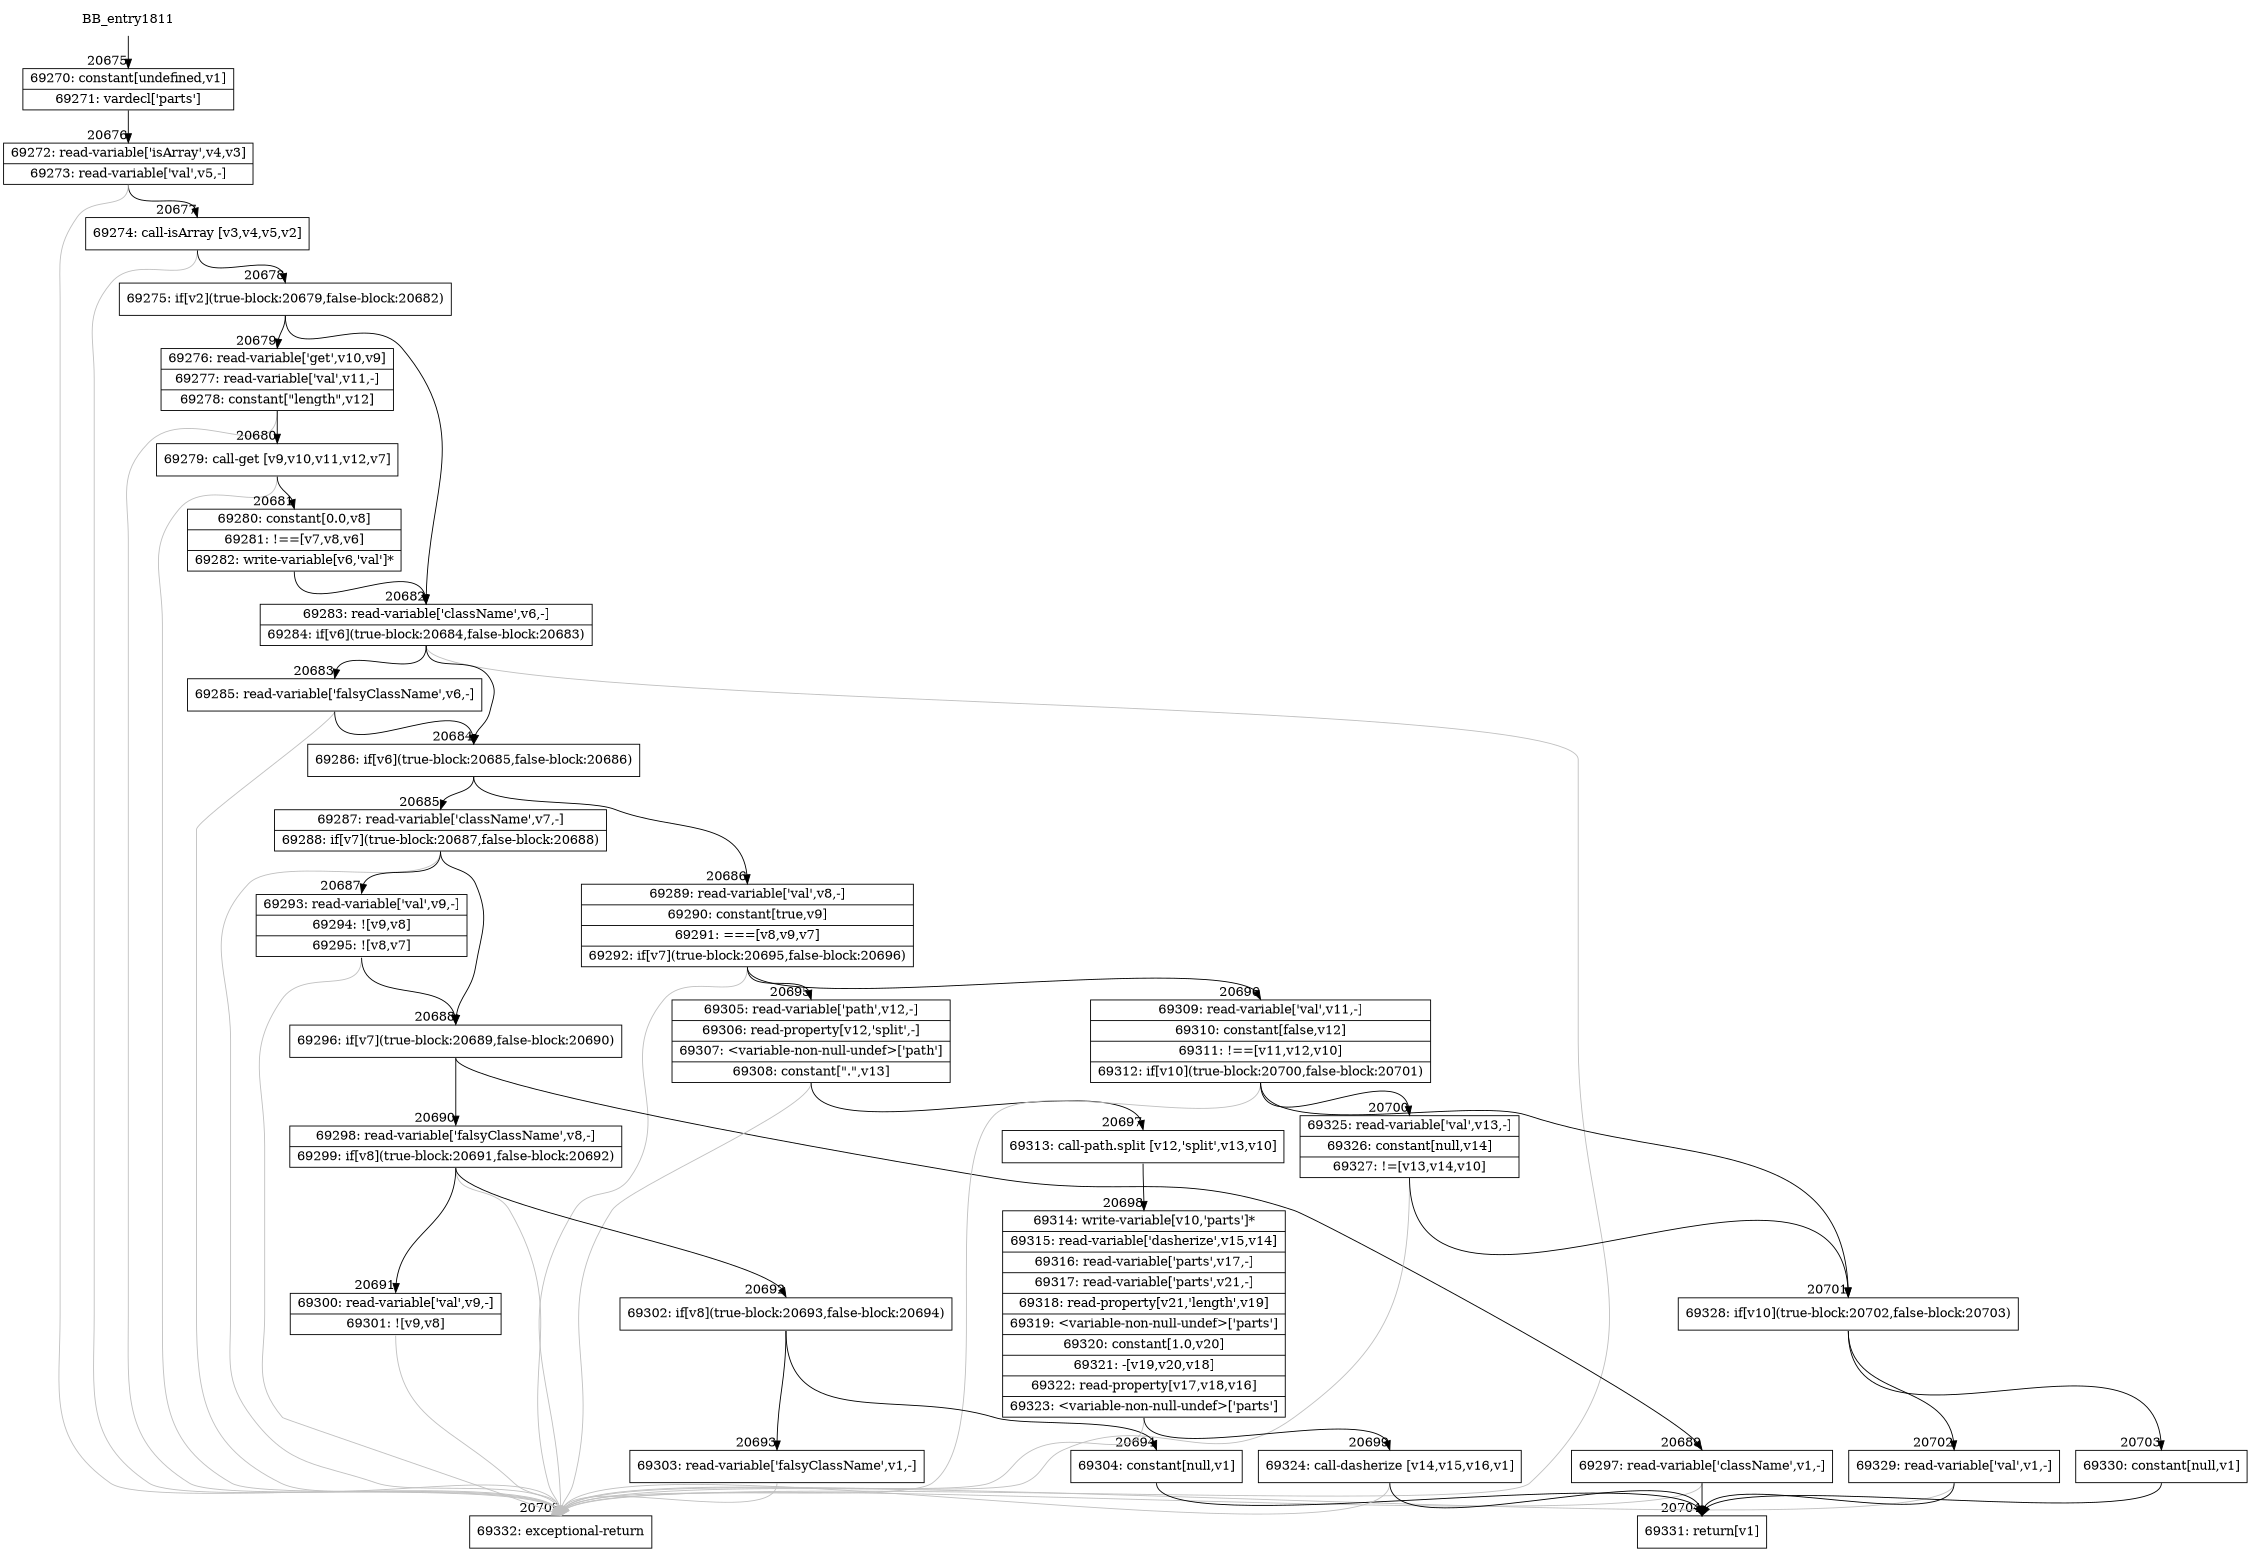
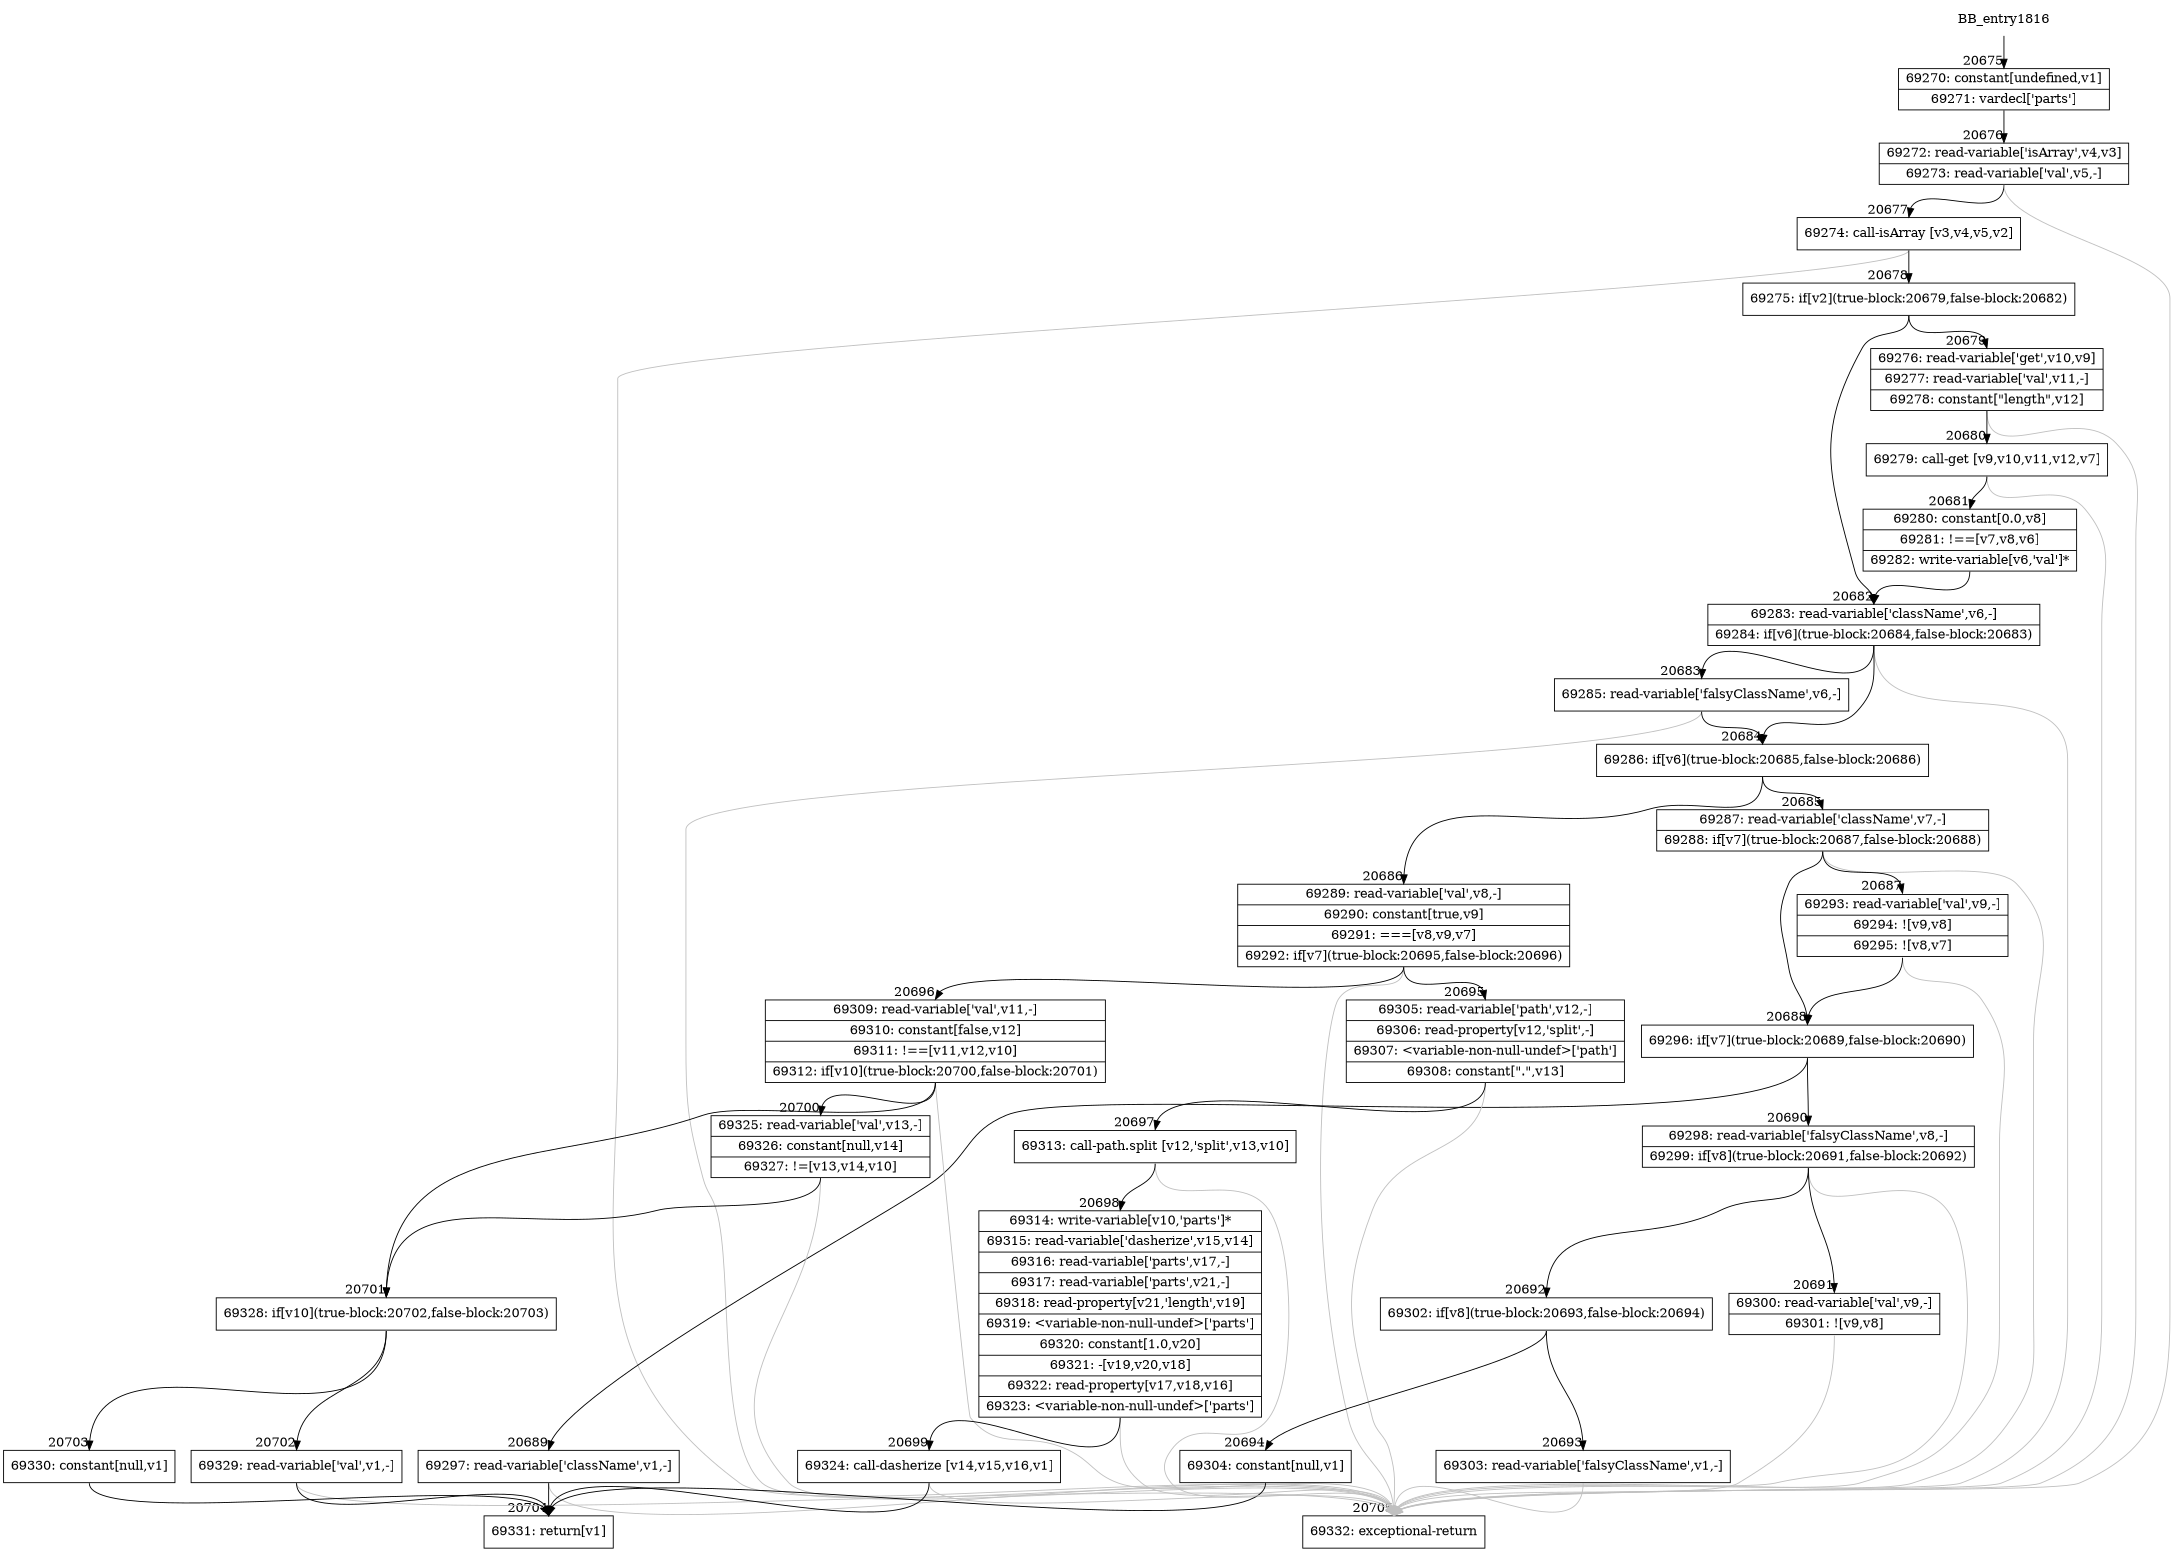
node "BB_entry1811": label "BB_entry1811" -> "BB_entry1816"
edge "69313: call-path.split [v12,'split',v13,v10]" -> "69332: exceptional-return": added
